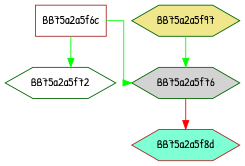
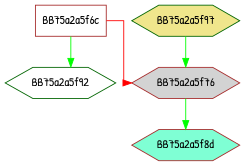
edge "BB75a2a5f6c" -> "BB75a2a5f76": color green -> red
node "BB75a2a5f72": label "BB75a2a5f72" -> "BB75a2a5f92"
node "BB75a2a5f76": color darkgreen -> brown
edge "BB75a2a5f76" -> "BB75a2a5f8d": color red -> green
